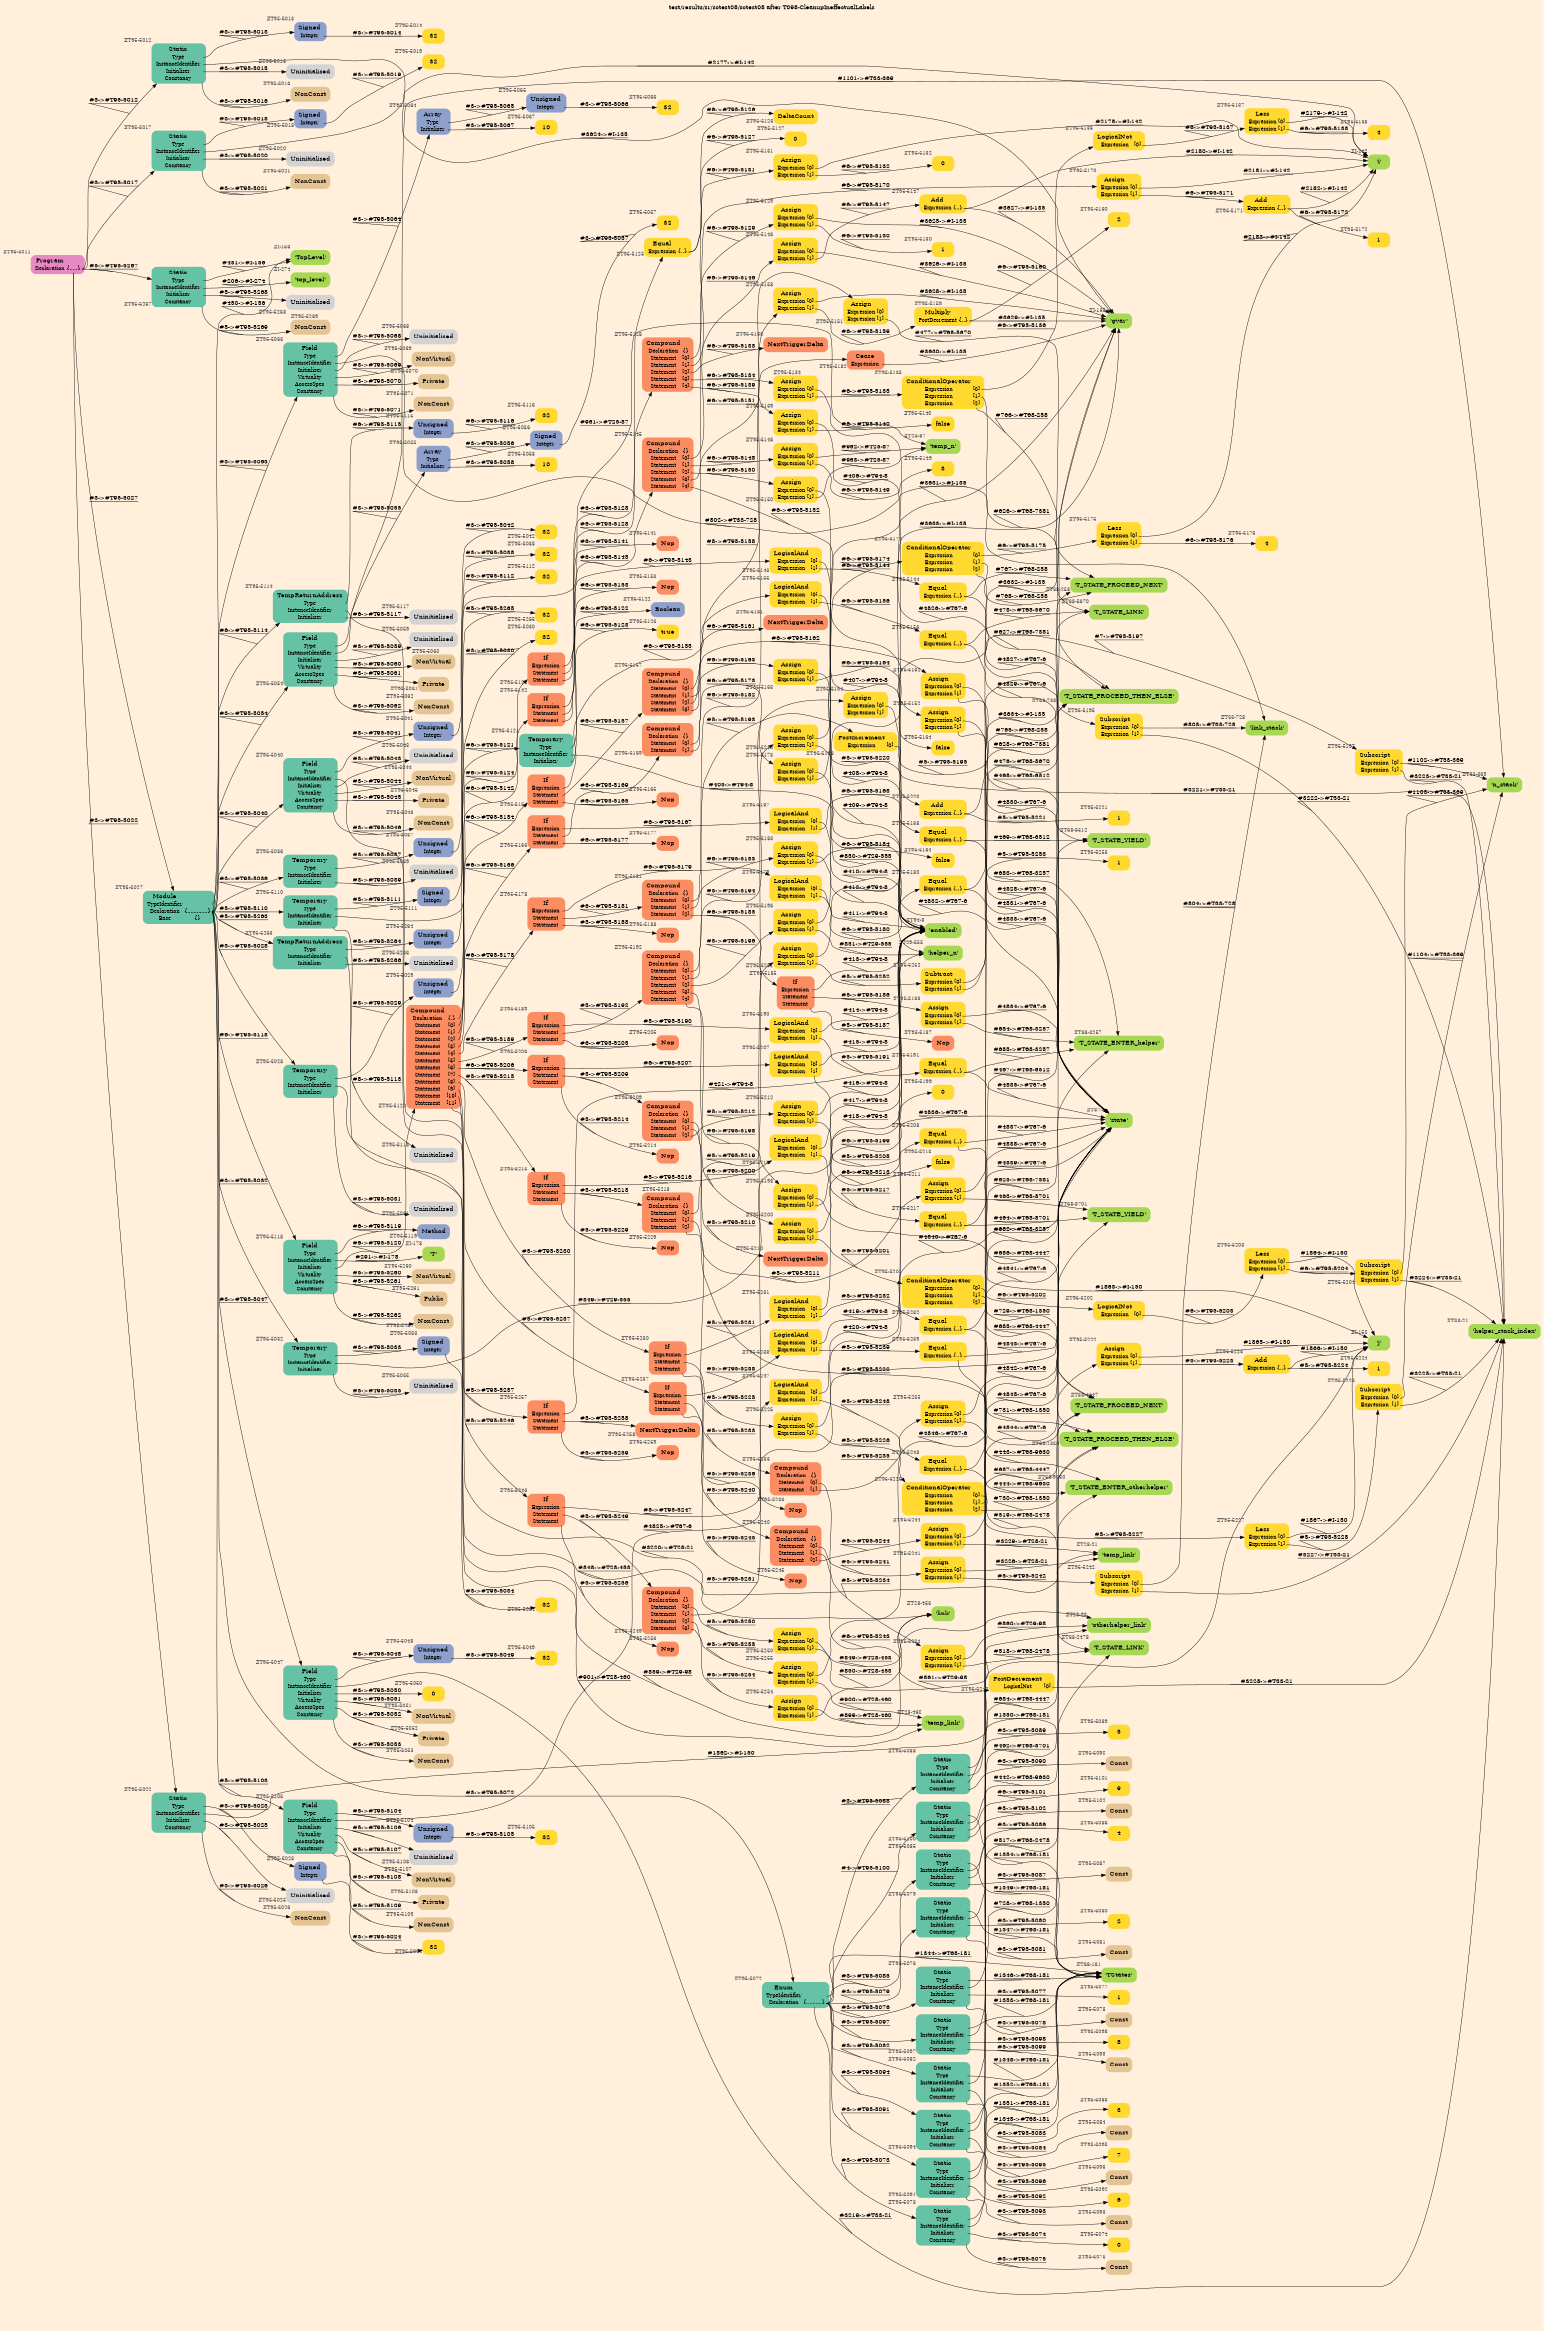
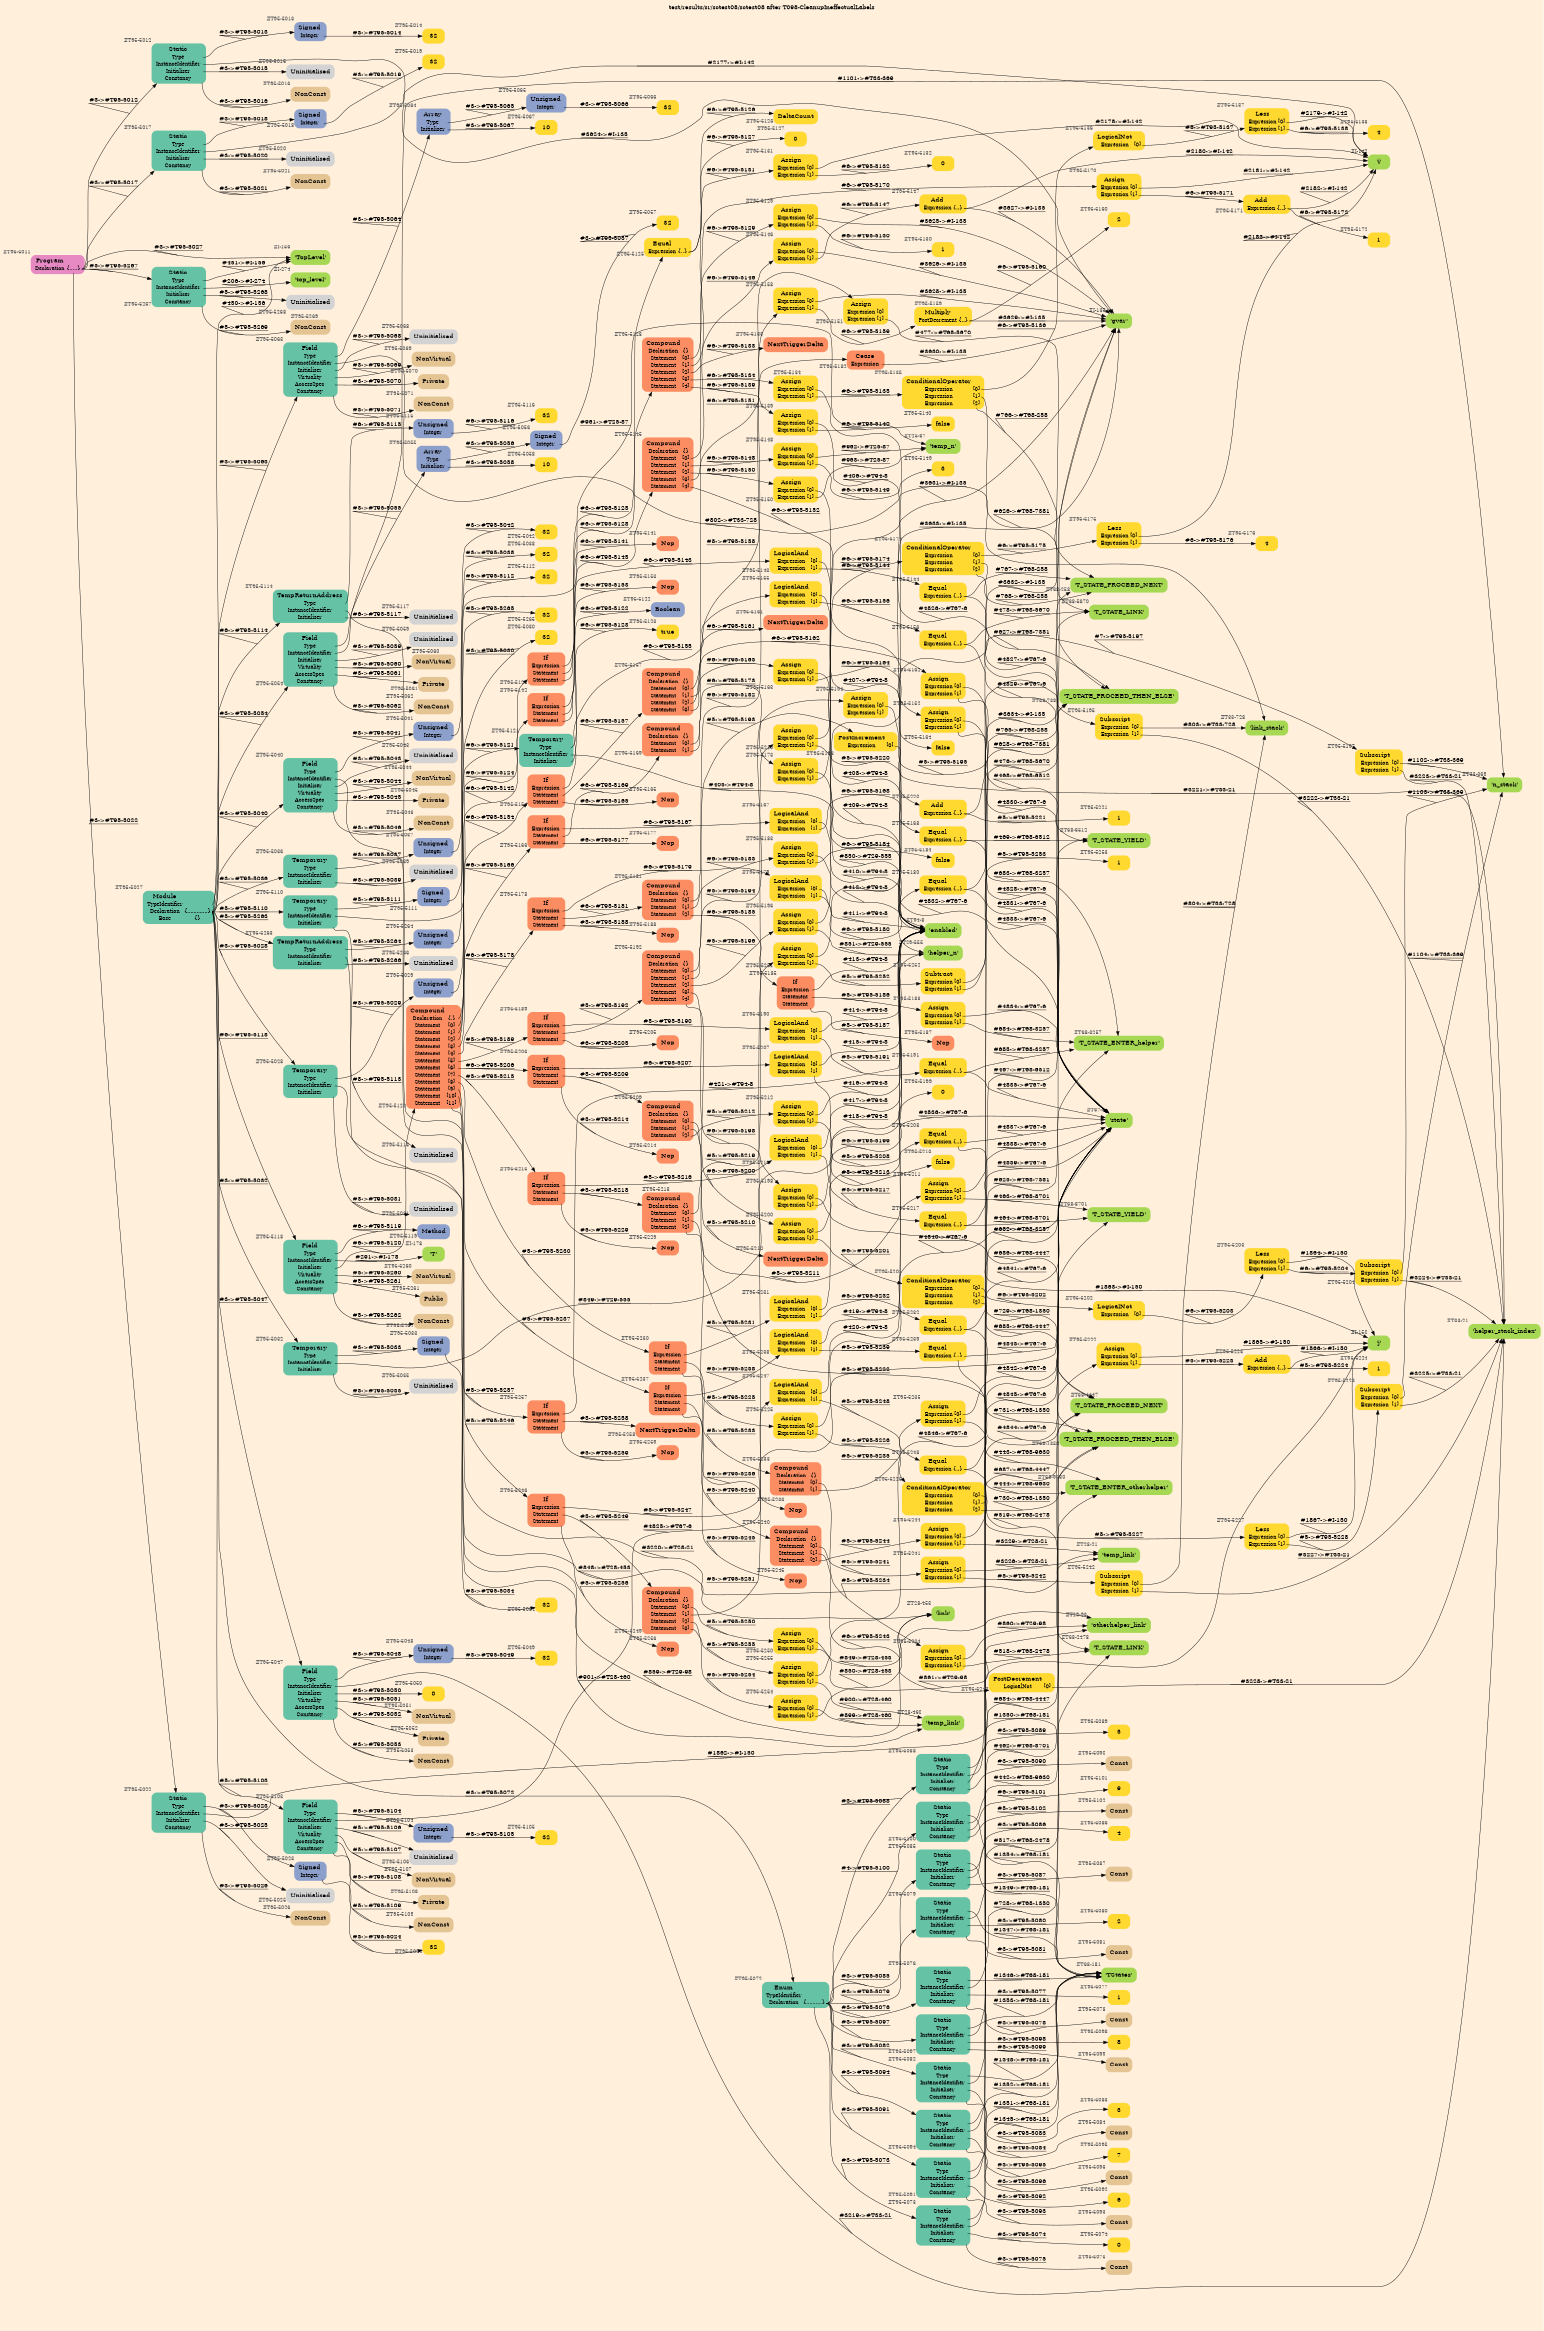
edge "Program" -> "Module": now "Program" -> "'TopLevel'"
edge "Enum" -> "'TStates'": removed, label "#1344->#T68-181"
